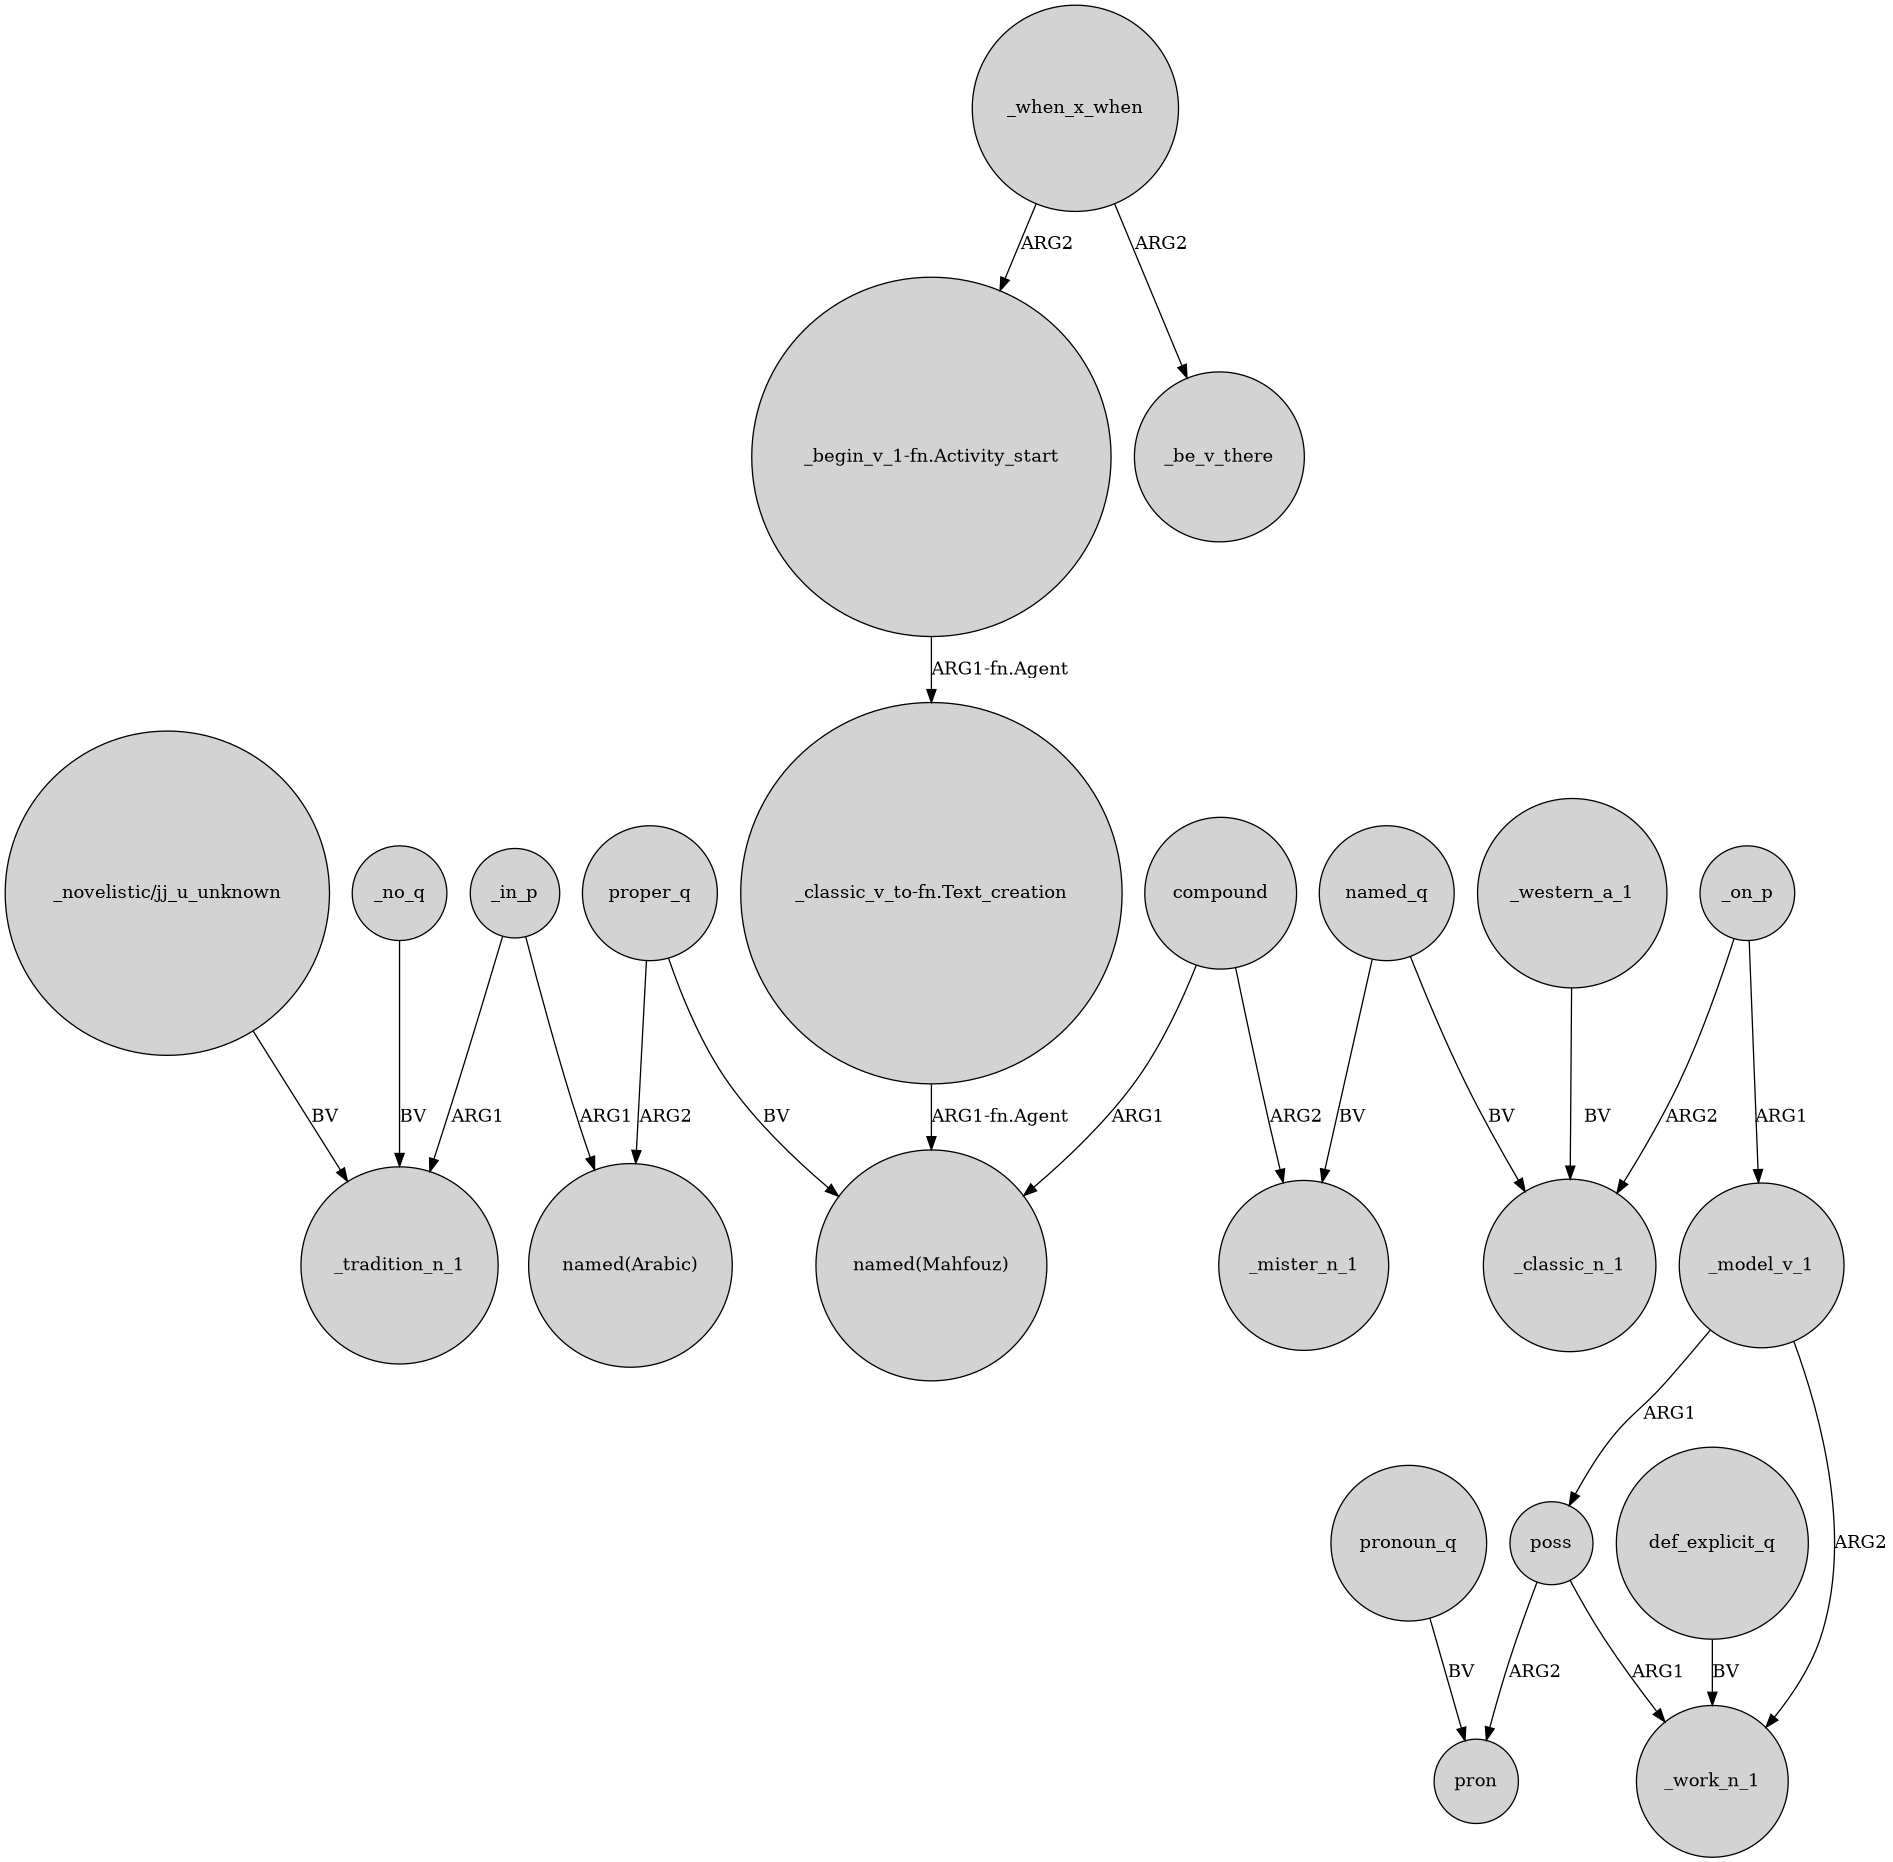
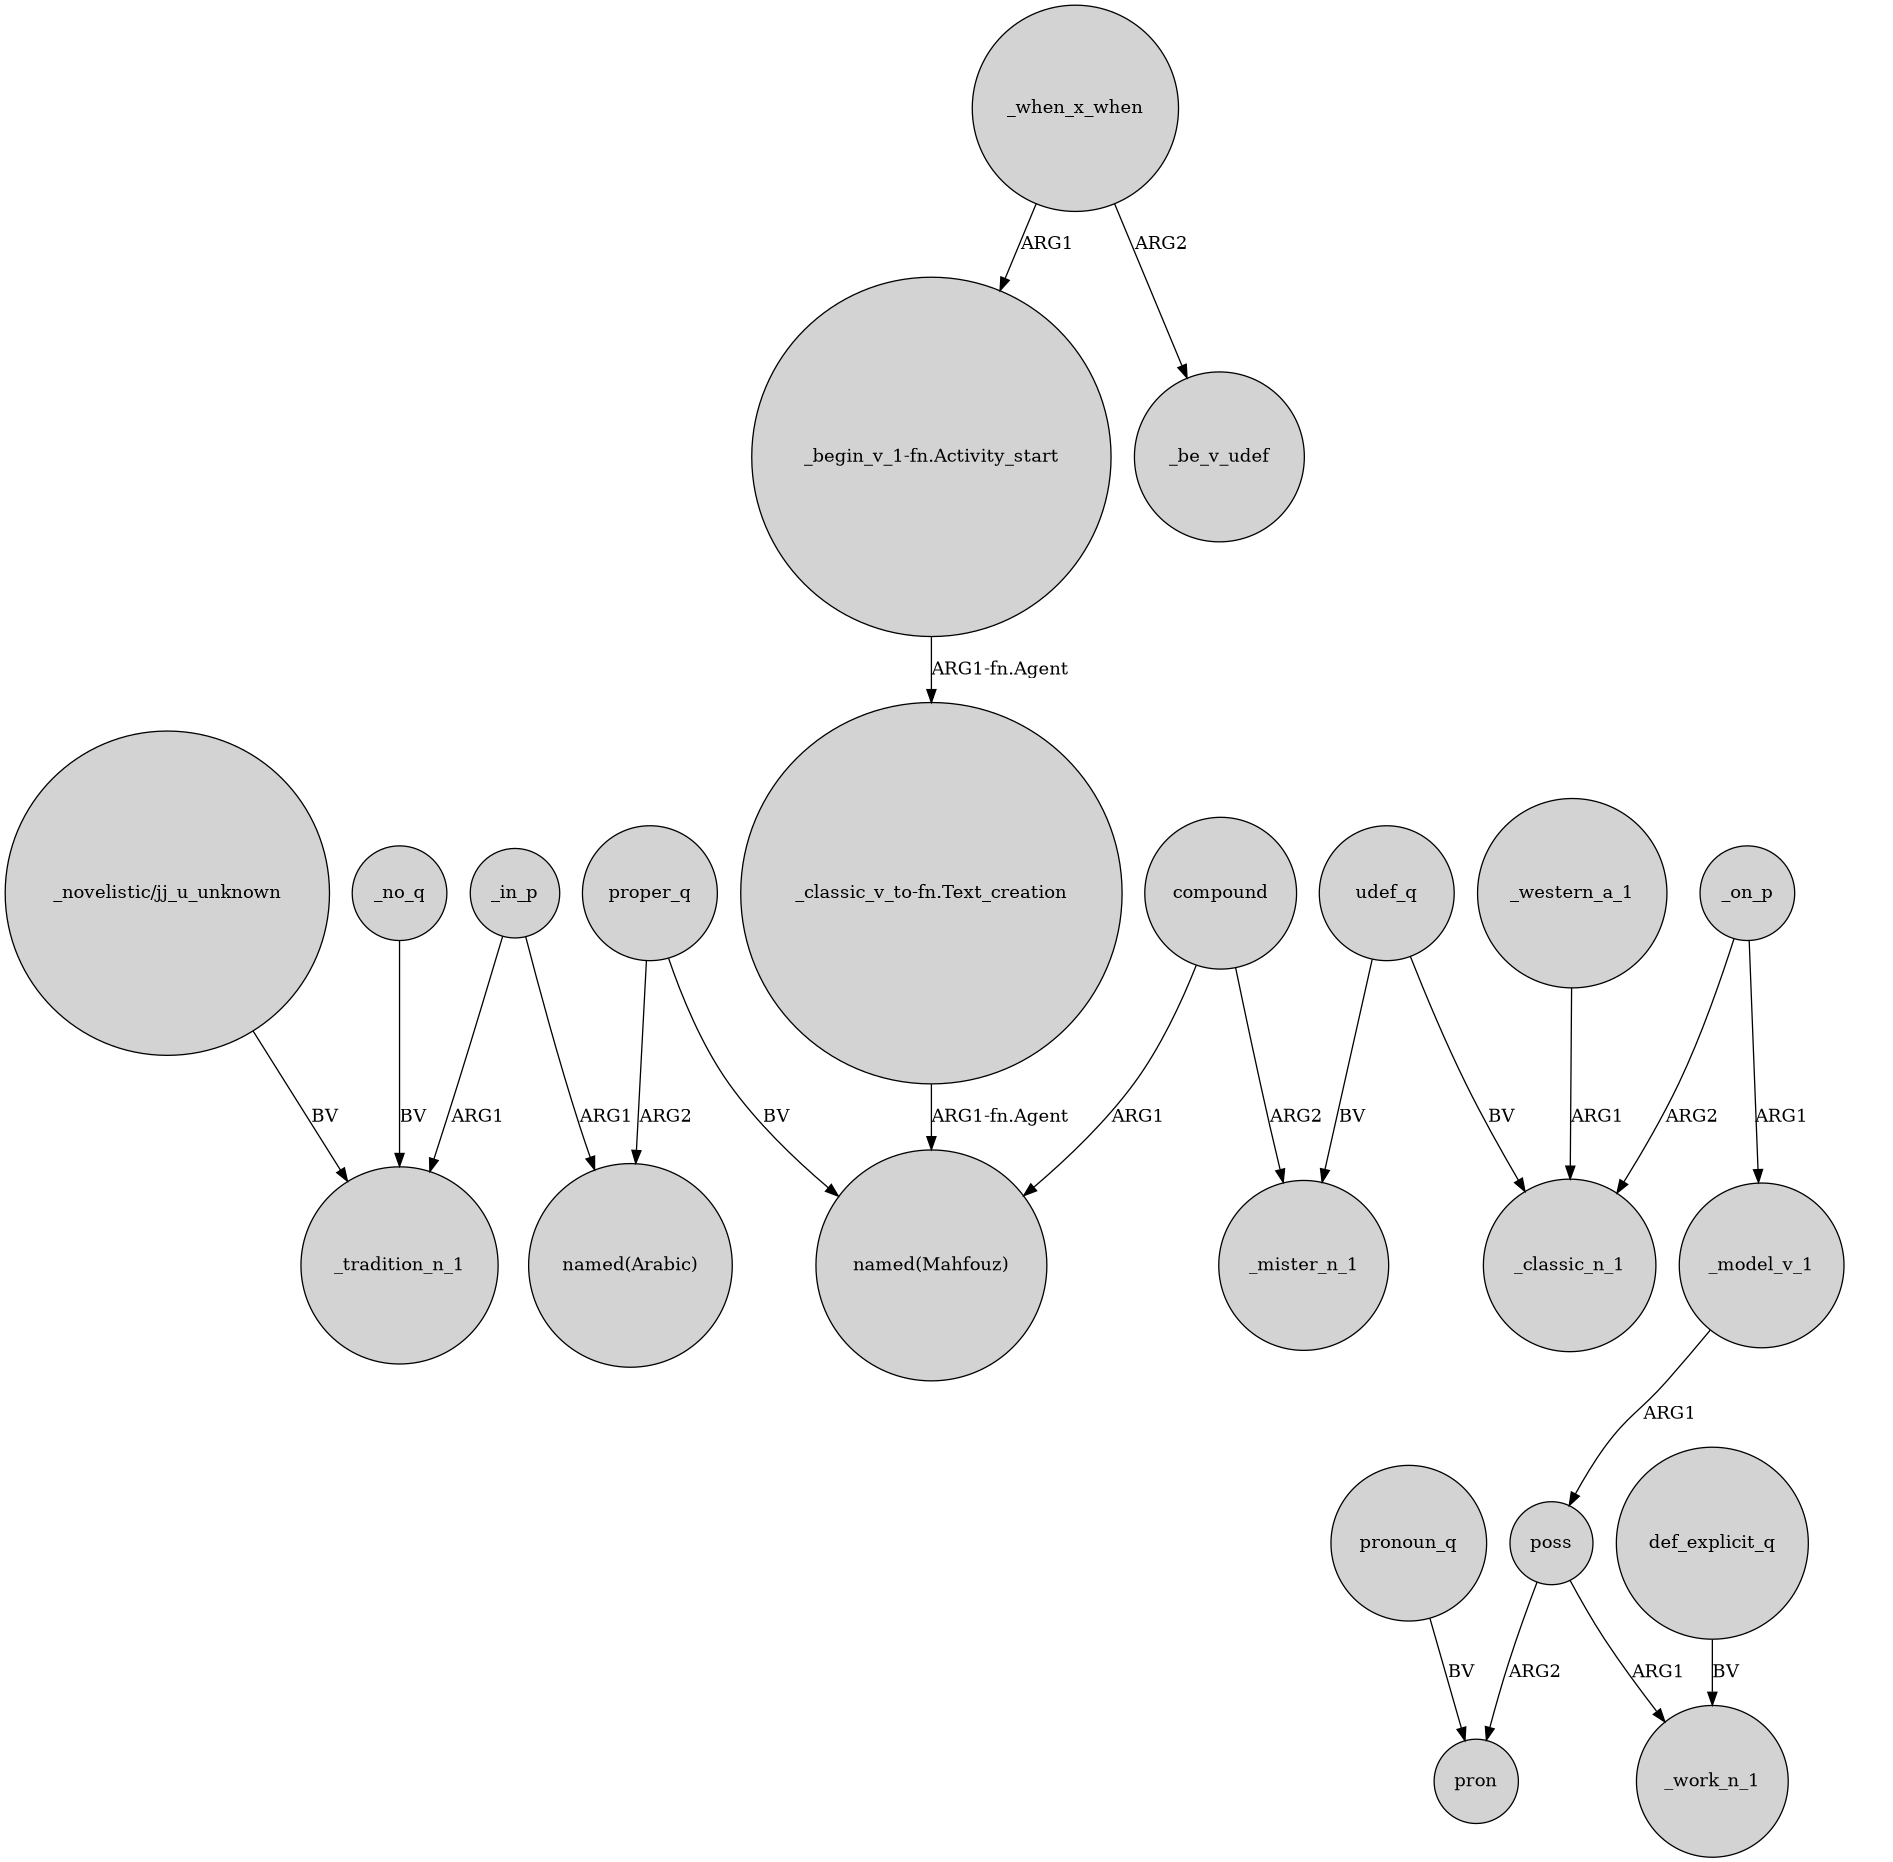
edge "_when_x_when" -> "_begin_v_1-fn.Activity_start": label "ARG2" -> "ARG1"
node "_be_v_there": label "_be_v_there" -> "_be_v_udef"
node "named_q": label "named_q" -> "udef_q"
edge "_western_a_1" -> "_classic_n_1": label "BV" -> "ARG1"
edge "_model_v_1" -> "_work_n_1": removed, label "ARG2"
